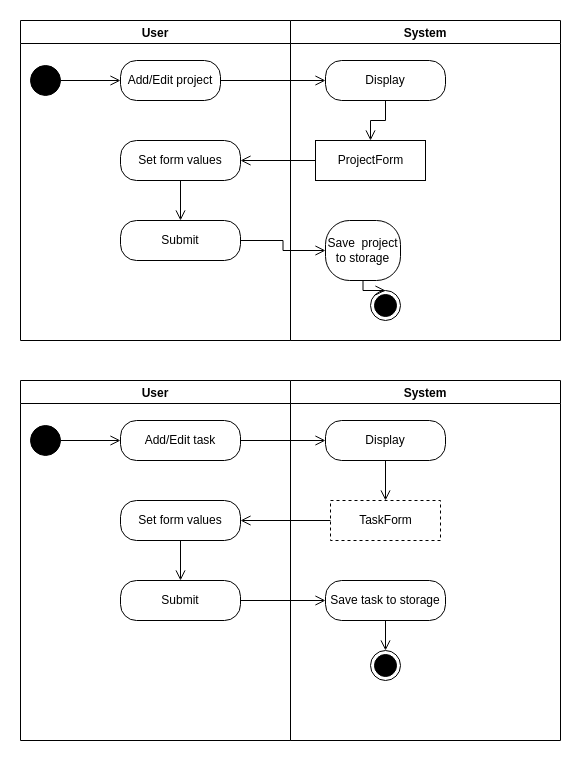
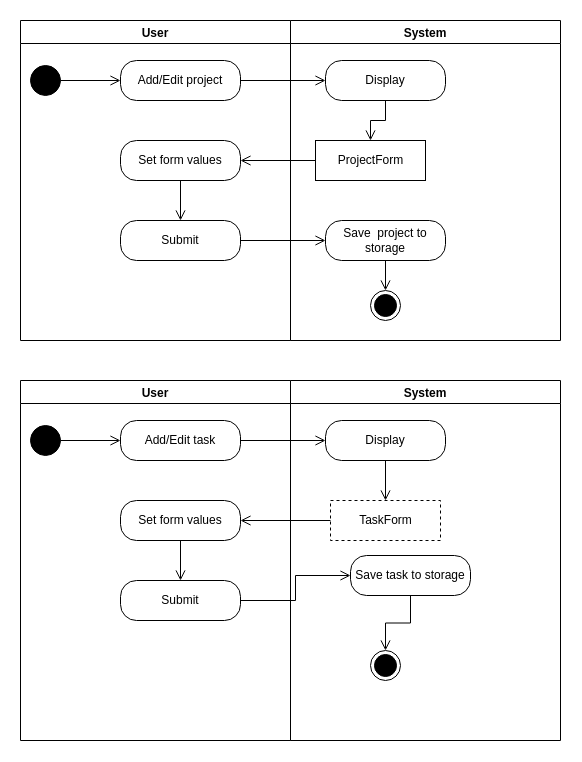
node "Add/Edit project": size 100x40 -> 120x40
node "Save project to storage": size 75x60 -> 120x40
node "Save task to storage": moved (386, 601) -> (411, 576)
